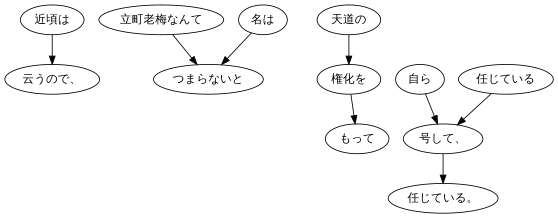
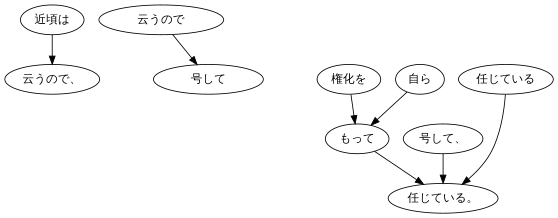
node "立町老梅なんて": label "立町老梅なんて" -> "云うので"
node "名は": removed
node "天道の": removed
node "つまらないと": label "つまらないと" -> "号して"
edge "自ら" -> "号して、": now "自ら" -> "もって"
edge "任じている" -> "号して、": now "任じている" -> "任じている。"
edge "もって" -> "任じている。": added
